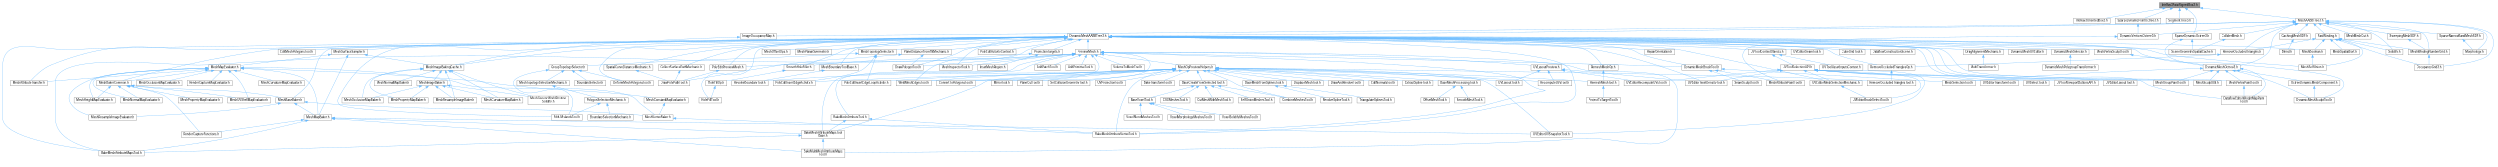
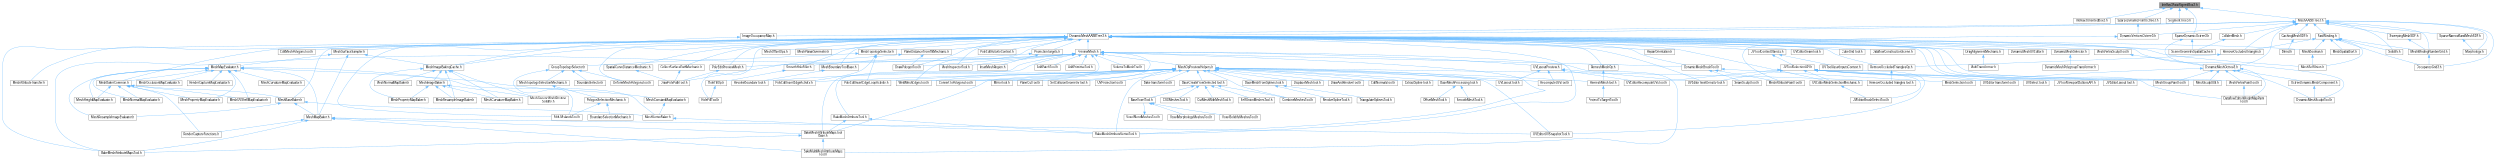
node "MeshMeshCut.h": removed
edge "MeshAttributeTransfer.h" -> "MeshMapEvaluator.h": now "MeshPropertyMapEvaluator.h" -> "MeshMapEvaluator.h"
node "MeshOcclusionMapBaker.h": removed
edge "VoxelBlendMeshesTool.h" -> "BaseVoxelTool.h": reversed
